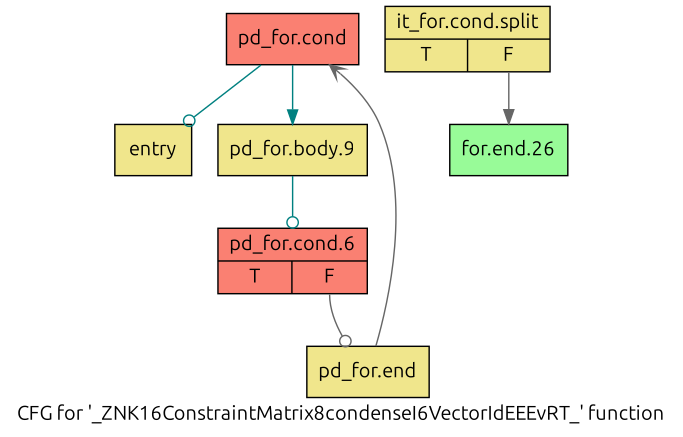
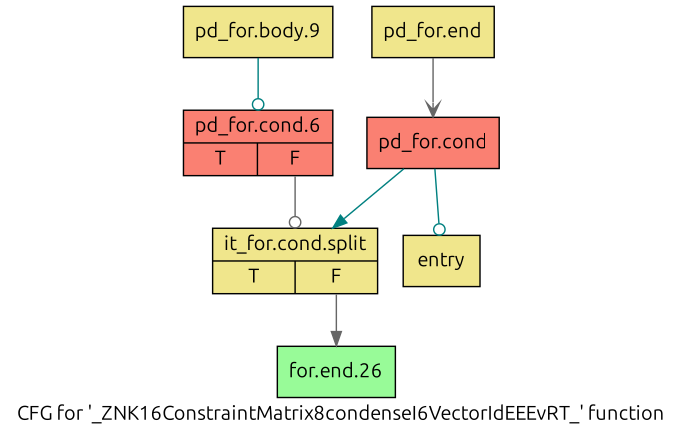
edge "pd_for.cond" -> "pd_for.body.9": now "pd_for.cond" -> "it_for.cond.split"
edge "pd_for.cond.6" -> "pd_for.end": now "pd_for.cond.6" -> "it_for.cond.split"
